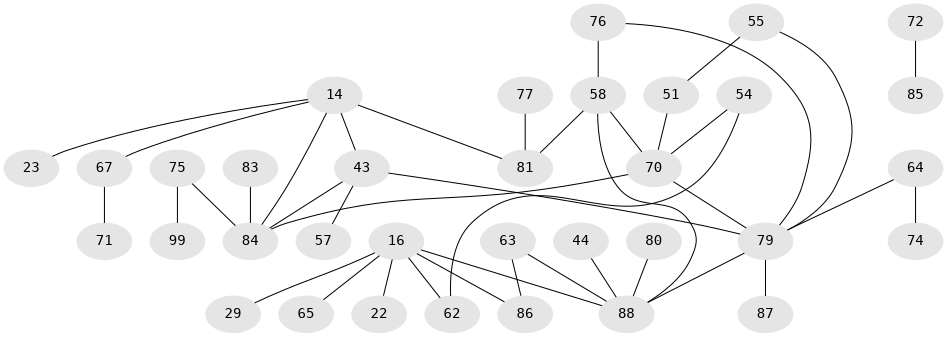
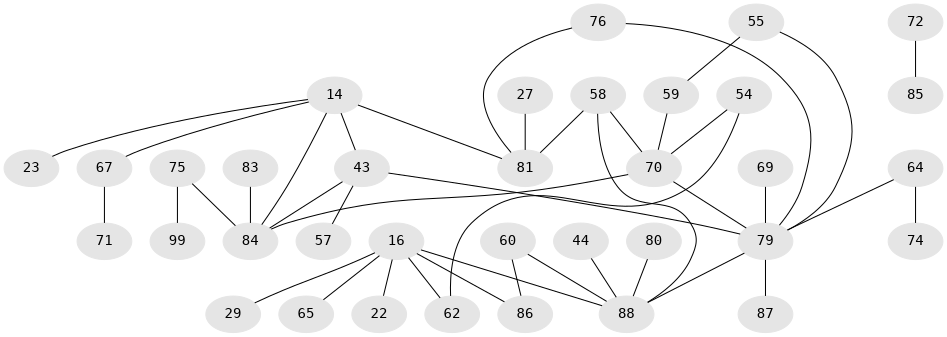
edge "76" -- "58": now "76" -- "81"
node "77": label "77" -> "27"
node "51": label "51" -> "59"
node "69": added
node "63": label "63" -> "60"
